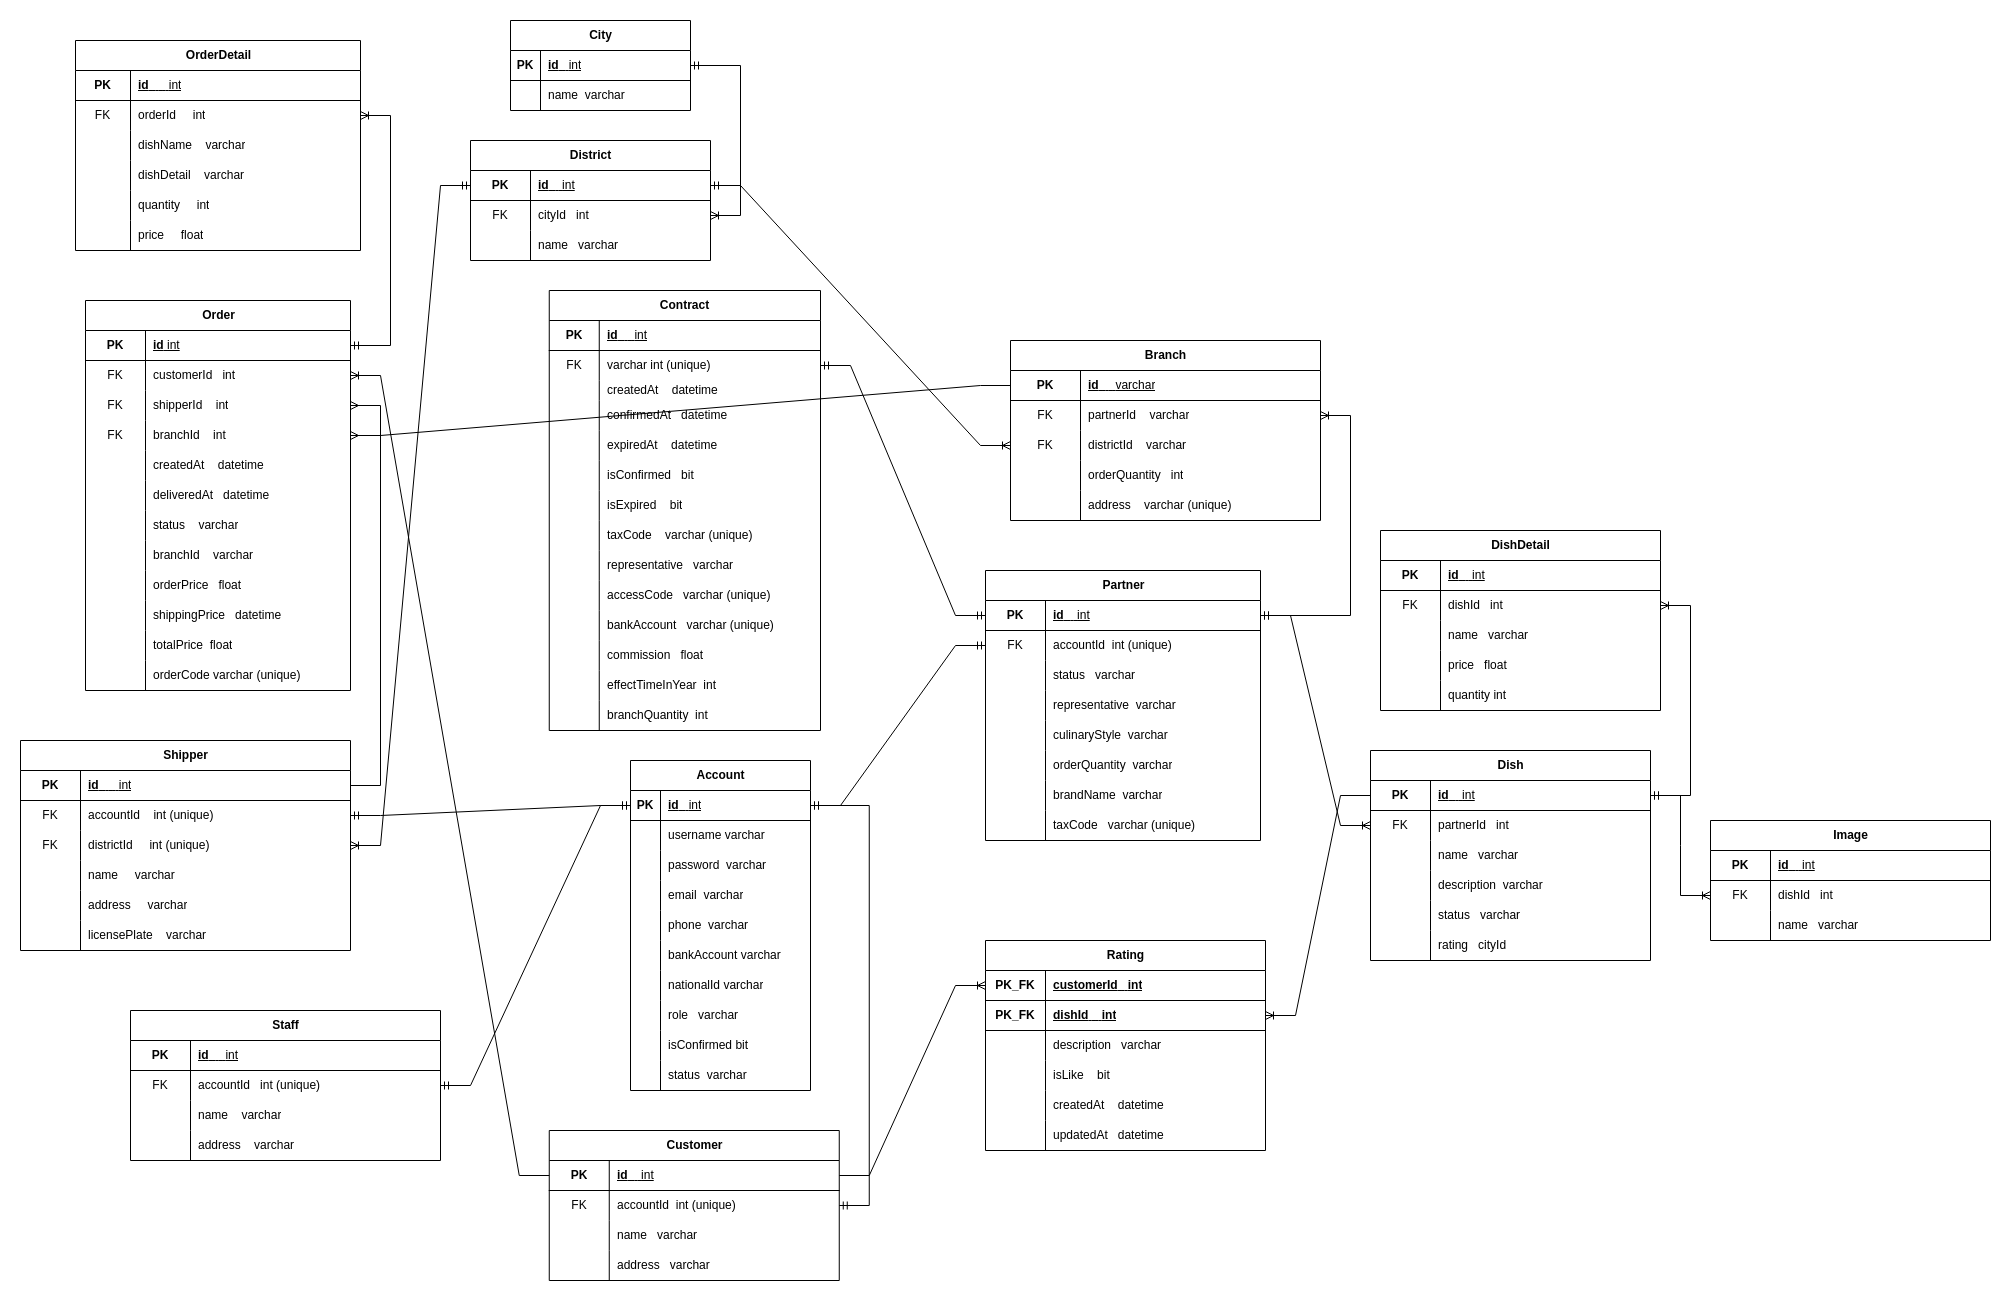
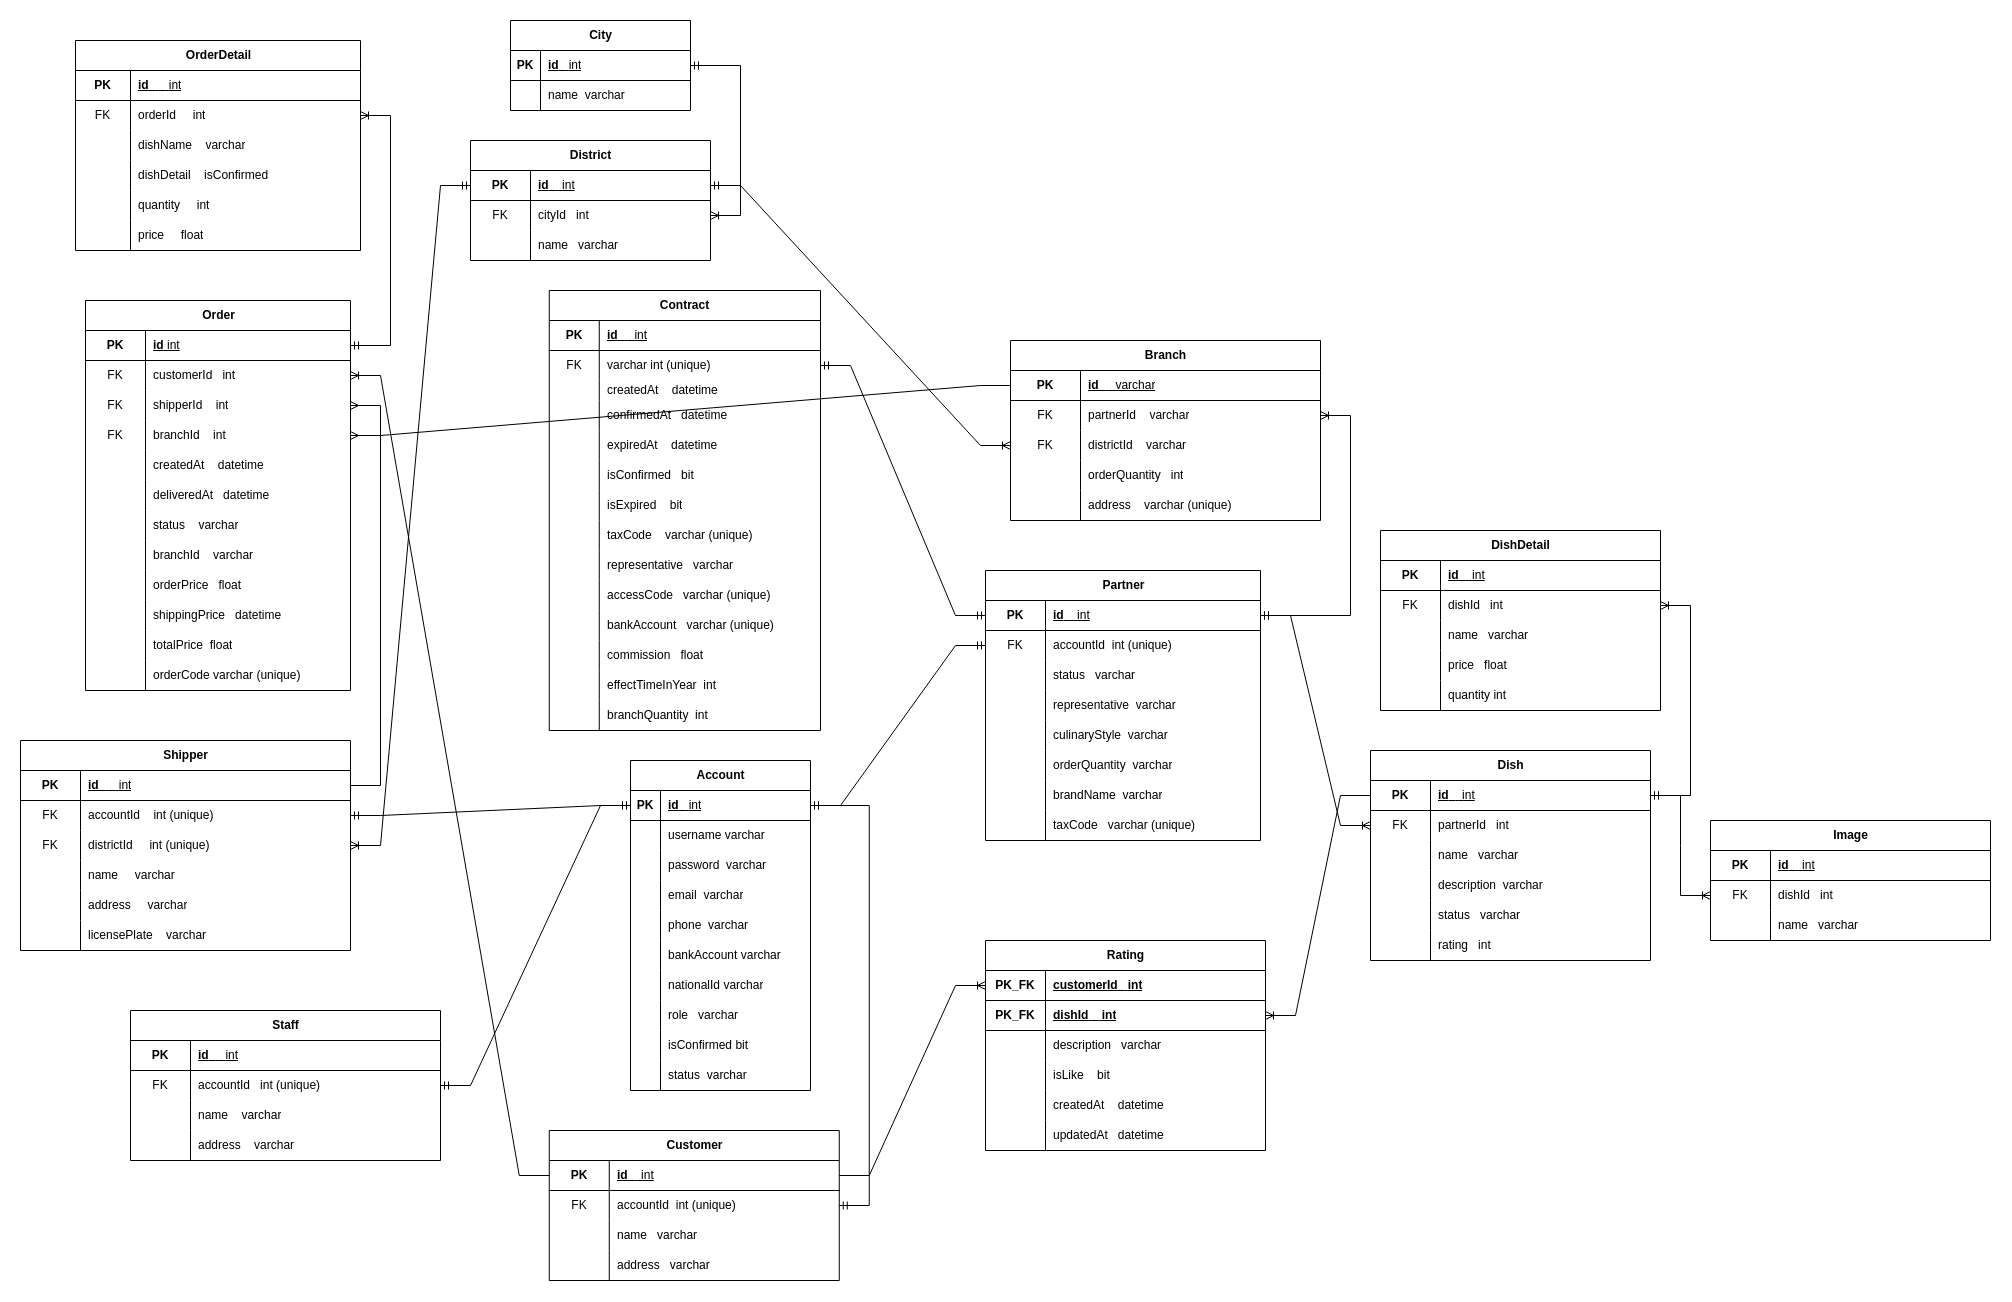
node "dishDetail varchar": label "dishDetail varchar" -> "dishDetail isConfirmed"
node "rating cityId": label "rating cityId" -> "rating int"
